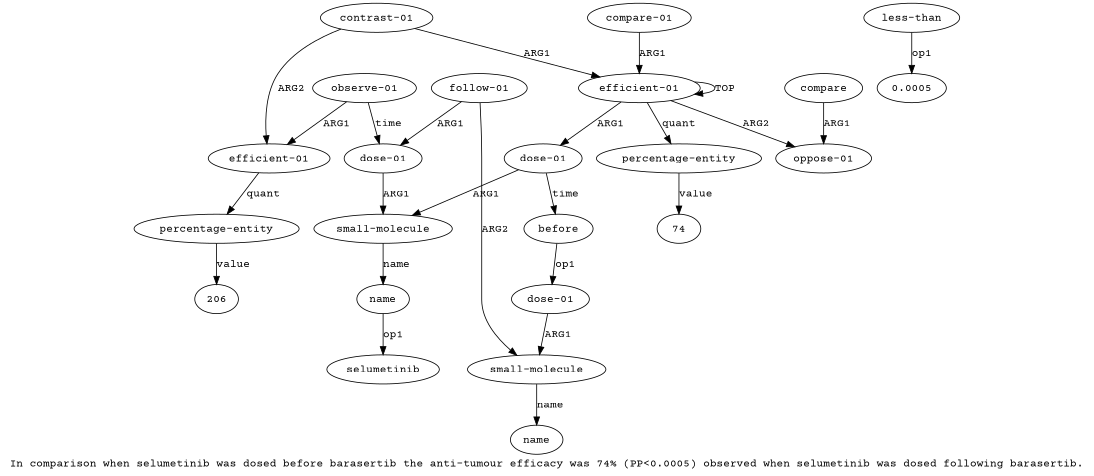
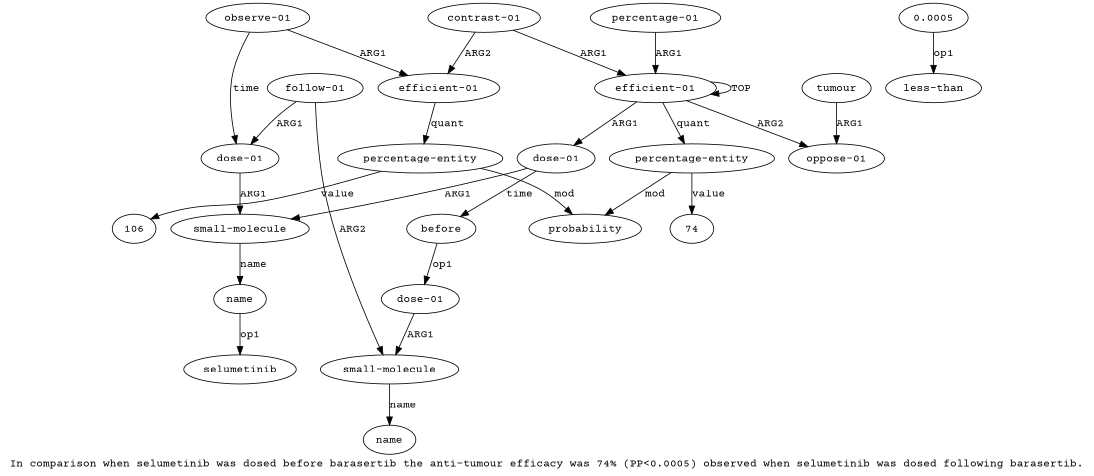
node "compare-01": label "compare-01" -> "percentage-01"
edge "less-than" -> "0.0005": reversed
node "compare": label "compare" -> "tumour"
node "probability": added
node "206": label "206" -> "106"
